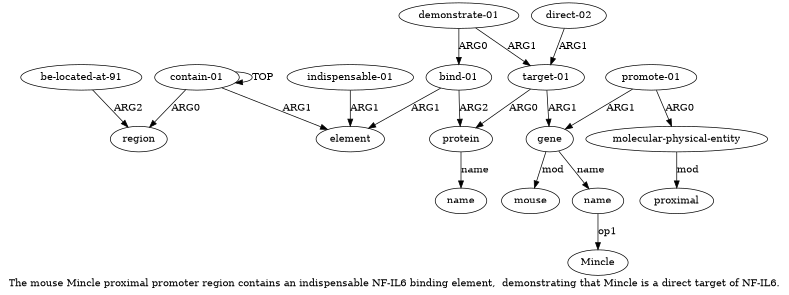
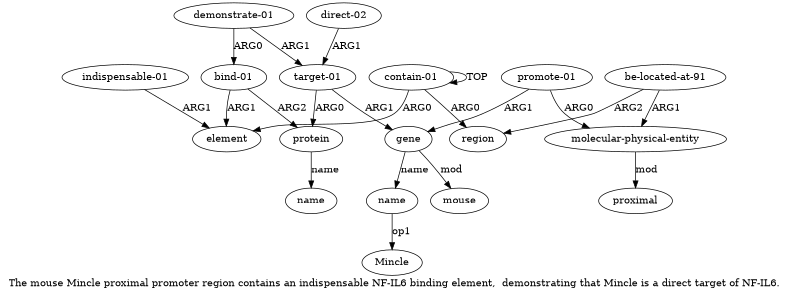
edge "be-located-at-91" -> "molecular-physical-entity": added, label "ARG1"
edge "contain-01" -> "element": label "ARG1" -> "ARG0"
